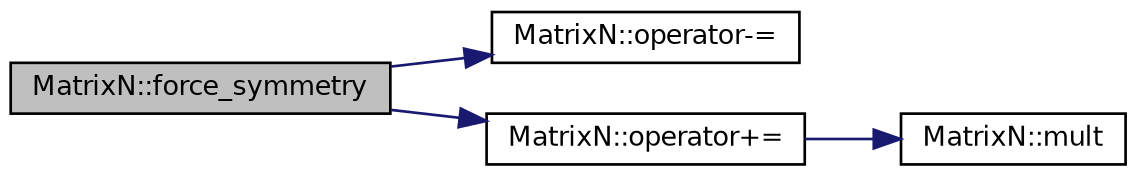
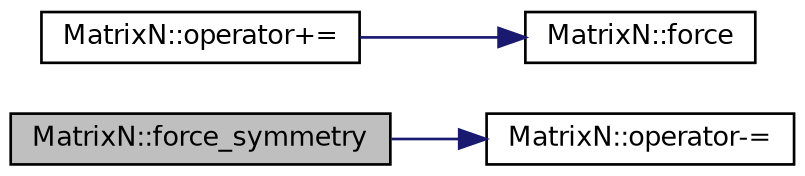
edge "MatrixN::force_symmetry" -> "MatrixN::operator+=": removed
node "MatrixN::mult": label "MatrixN::mult" -> "MatrixN::force"
